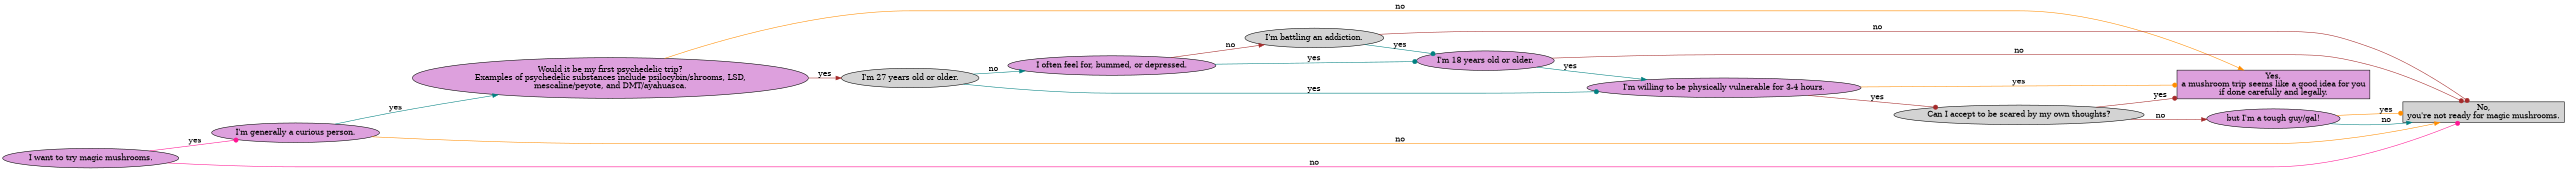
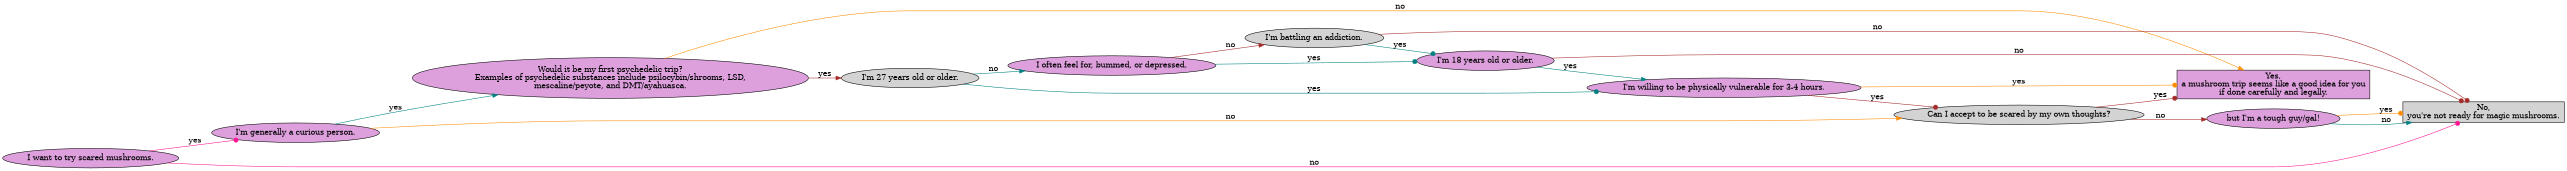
edge "I'm generally a curious person." -> "No, you're not ready for magic mushrooms.": now "I'm generally a curious person." -> "Can I accept to be scared by my own thoughts?"
node "I want to try magic mushrooms.": label "I want to try magic mushrooms." -> "I want to try scared mushrooms."
